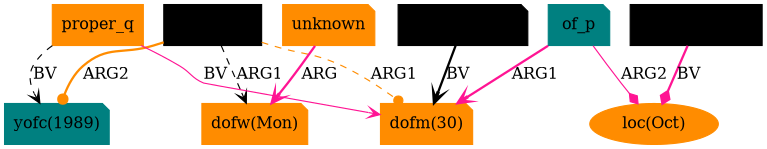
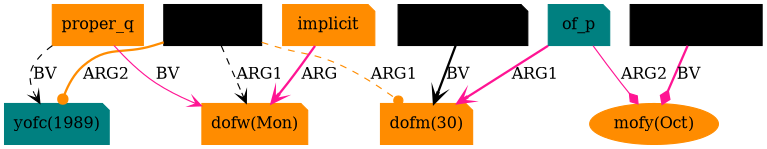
node "unknown": label "unknown" -> "implicit"
edge "proper_q" -> "dofm(30)": now "proper_q" -> "dofw(Mon)"
node "loc(Oct)": label "loc(Oct)" -> "mofy(Oct)"
